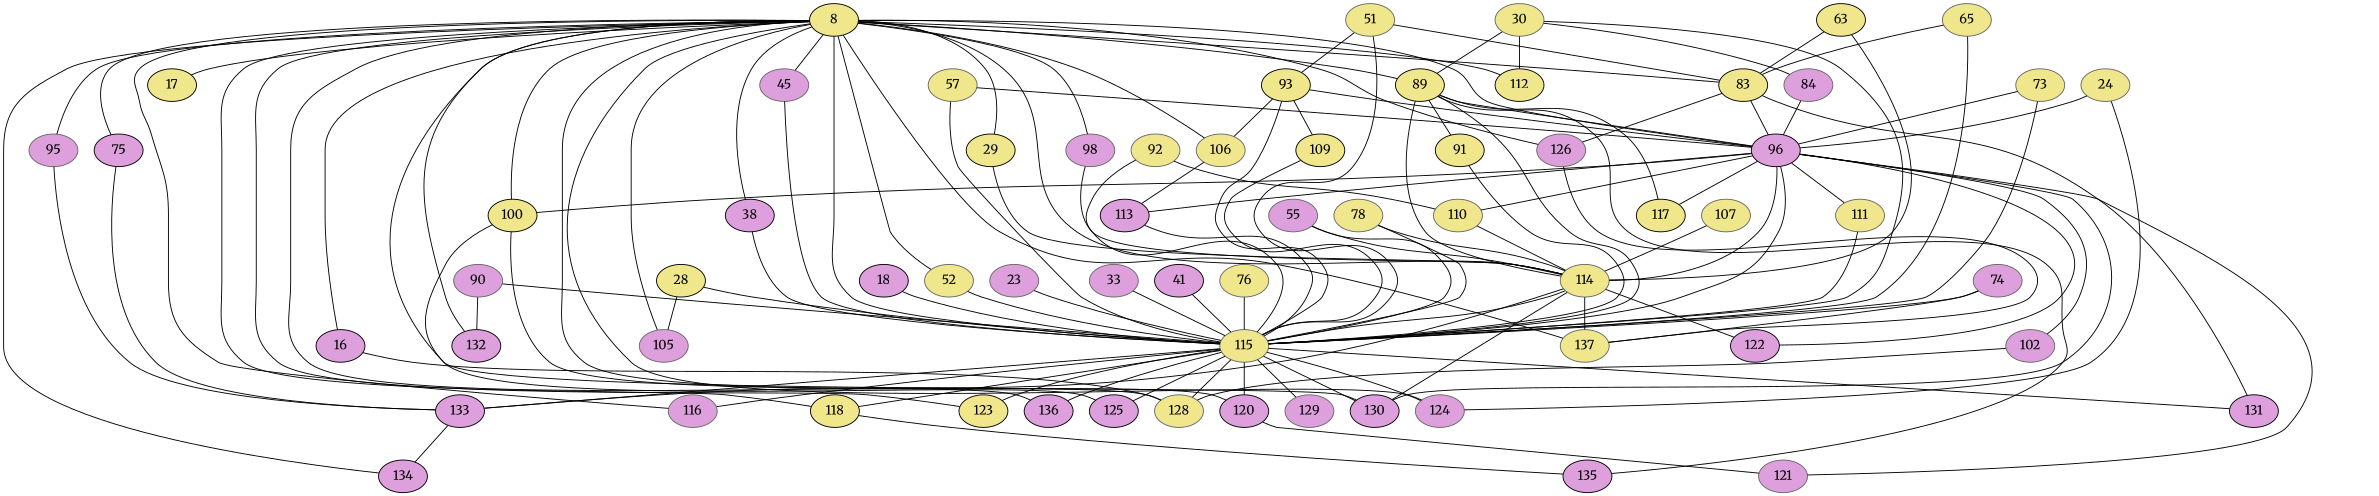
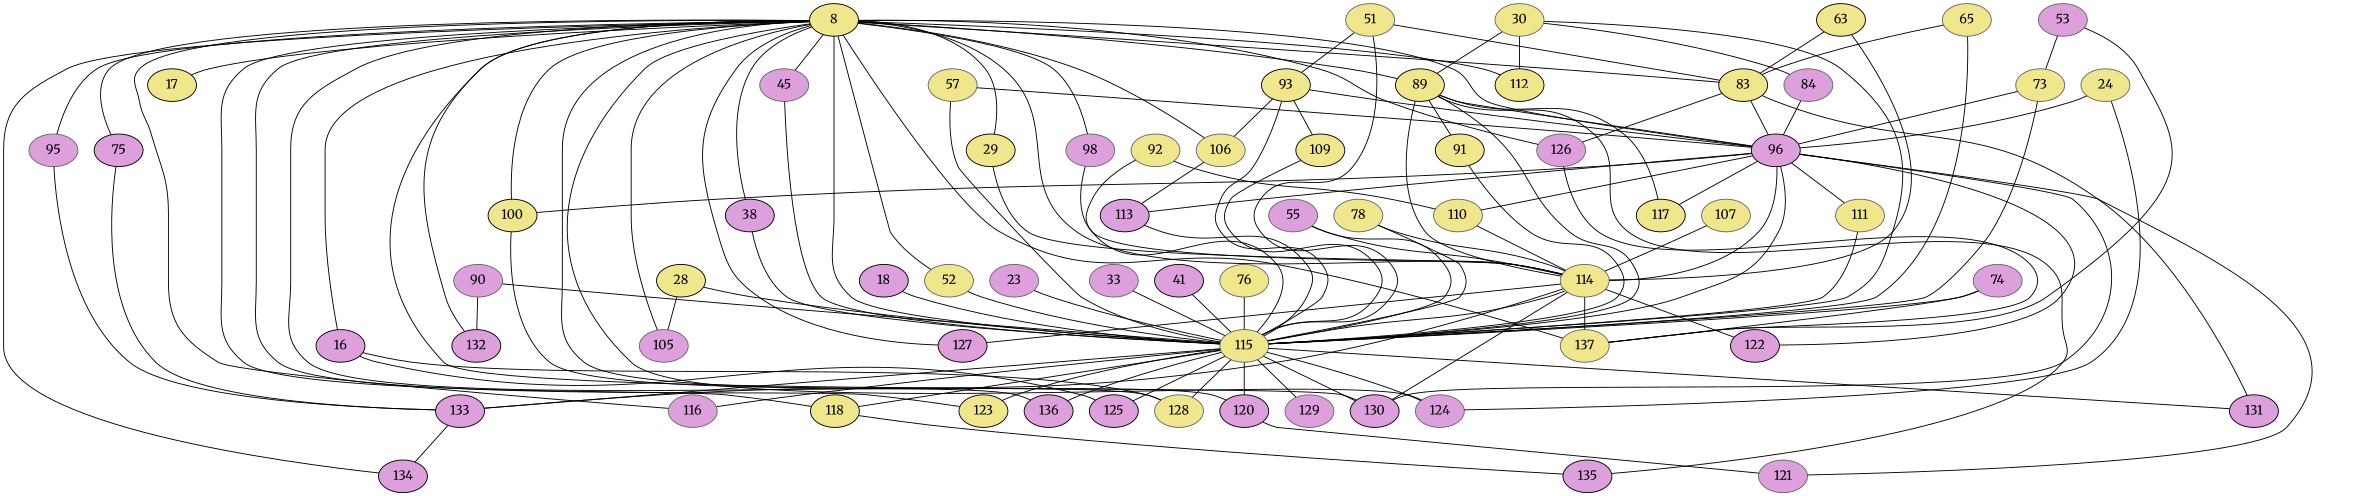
node "53": added
node "127": added
node "102": removed
edge "100" -- "125": now "16" -- "125"
